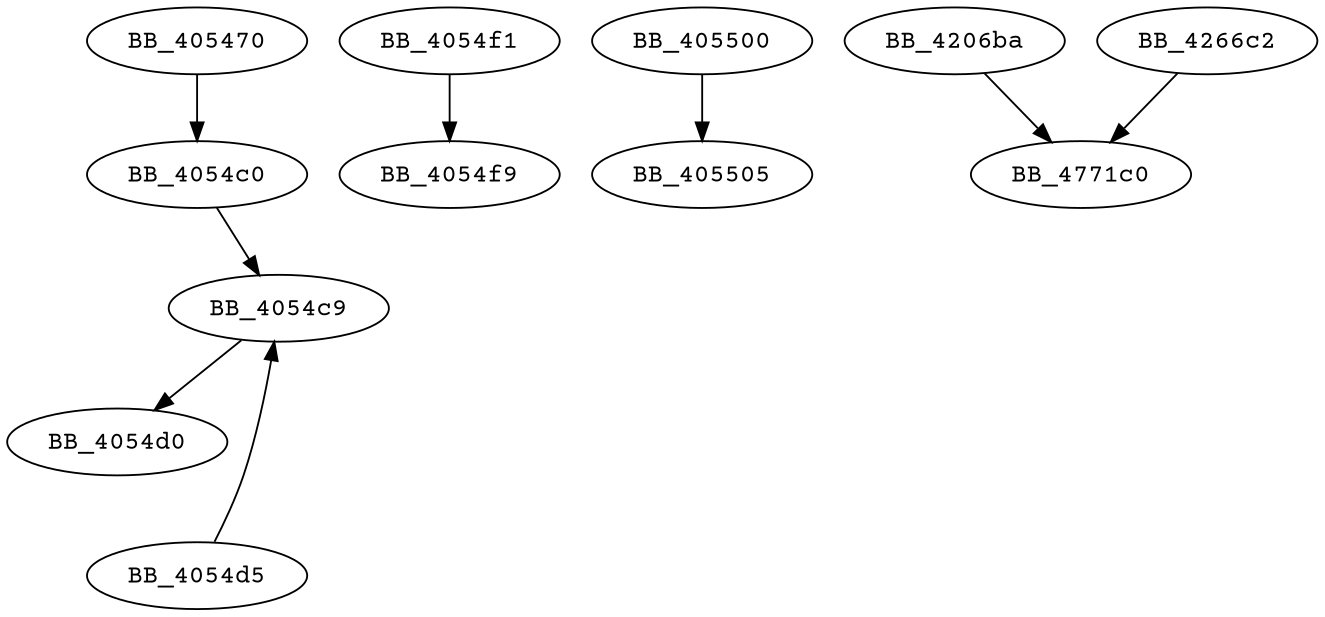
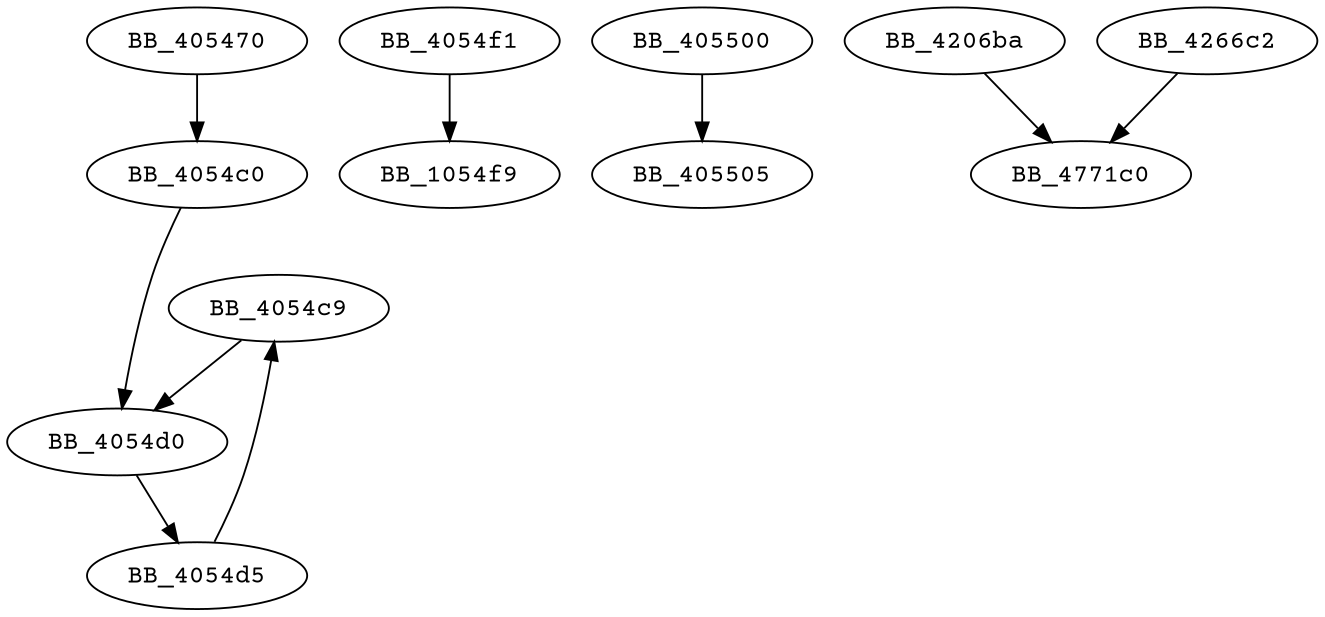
node "BB_4054f9": label "BB_4054f9" -> "BB_1054f9"
edge "BB_4054c0" -> "BB_4054c9": now "BB_4054c0" -> "BB_4054d0"
edge "BB_4054d0" -> "BB_4054d5": added
